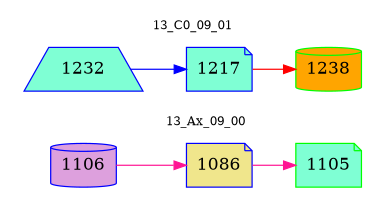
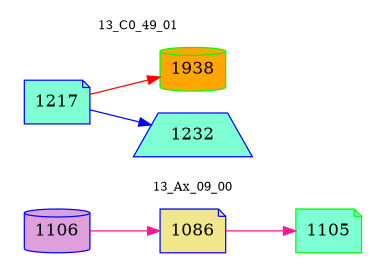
cluster "13_C0_09_01": label "13_C0_09_01" -> "13_C0_49_01"
edge "1232" -> "1217": reversed
node "1238": label "1238" -> "1938"
